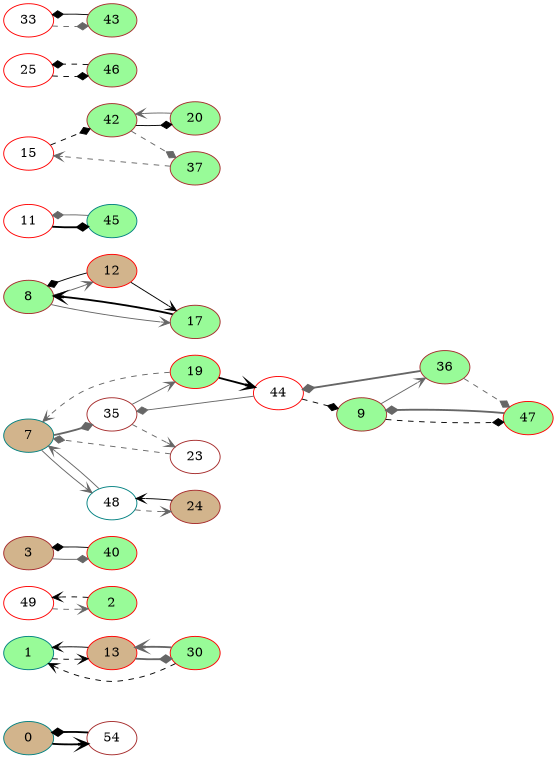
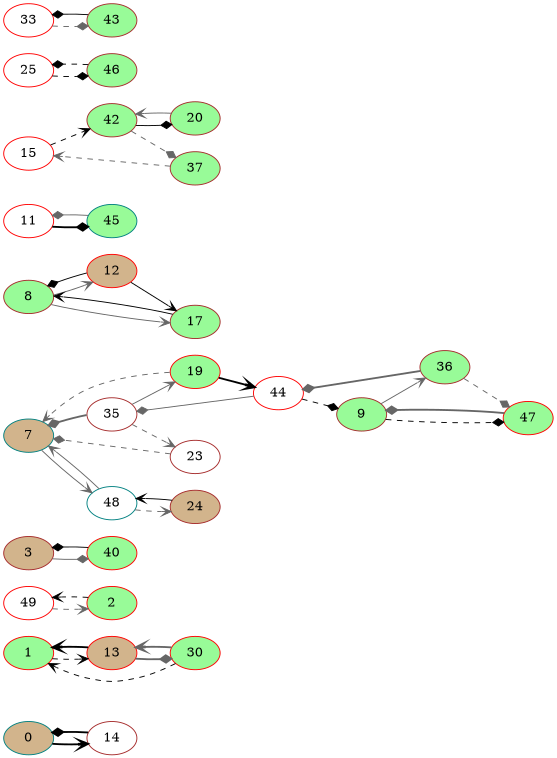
edge "15" -> "42": arrowhead diamond -> vee
edge "17" -> "8": style bold -> solid
edge "7" -> "35": reversed
edge "13" -> "1": style solid -> bold
node "1": color teal -> red
node "54": label "54" -> "14"
